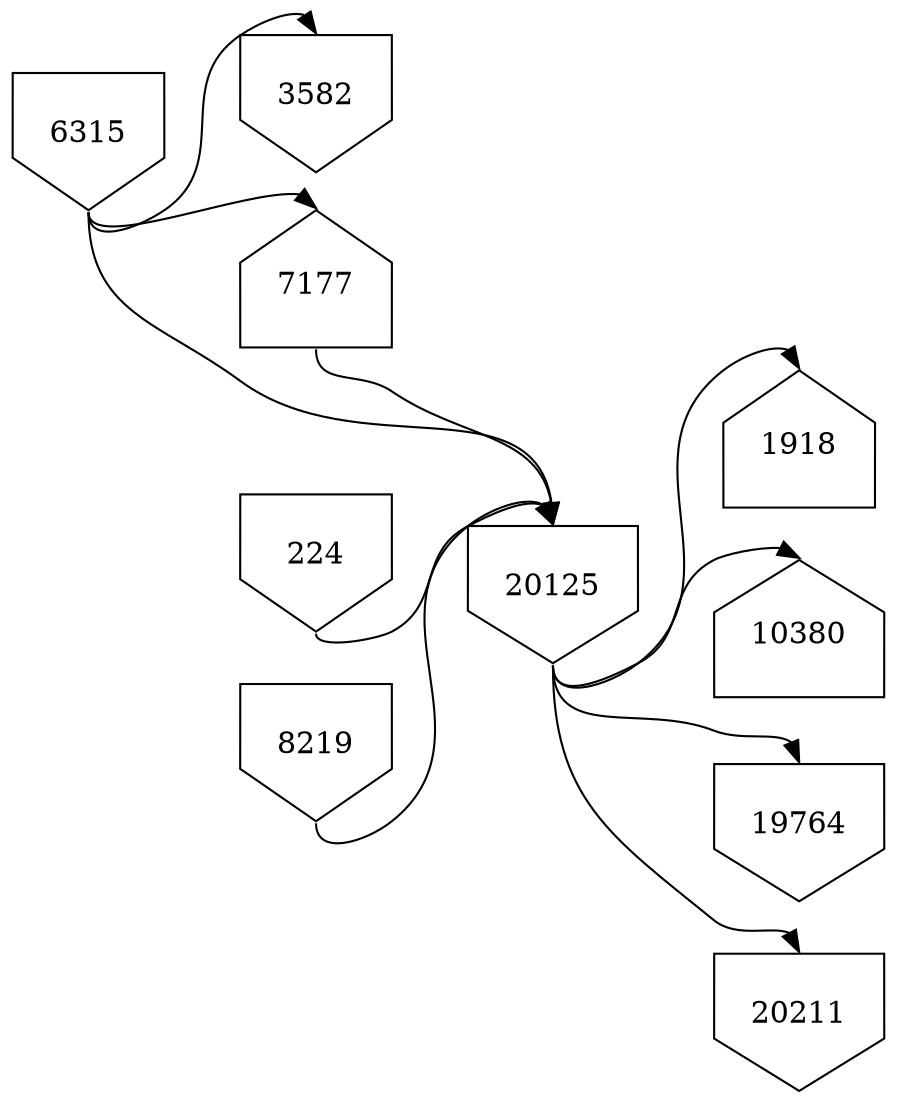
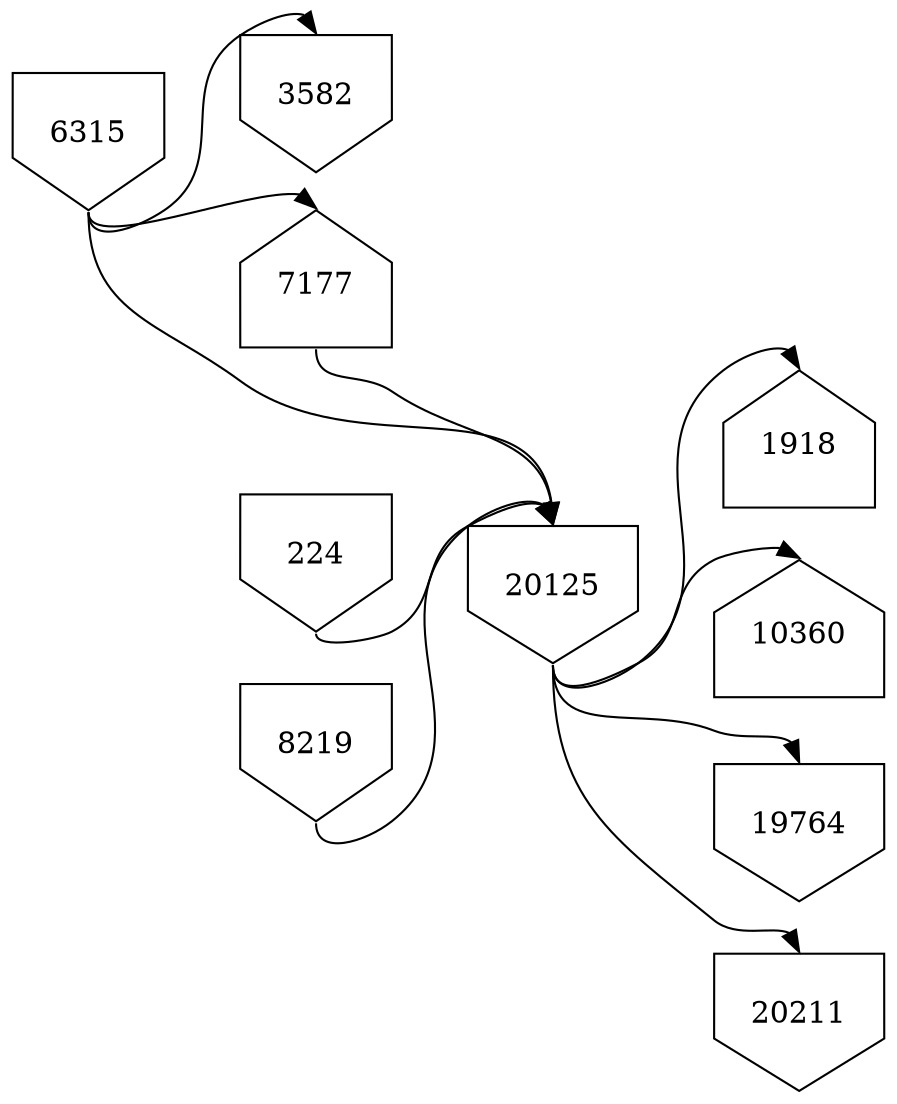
node "10380": label "10380" -> "10360"
